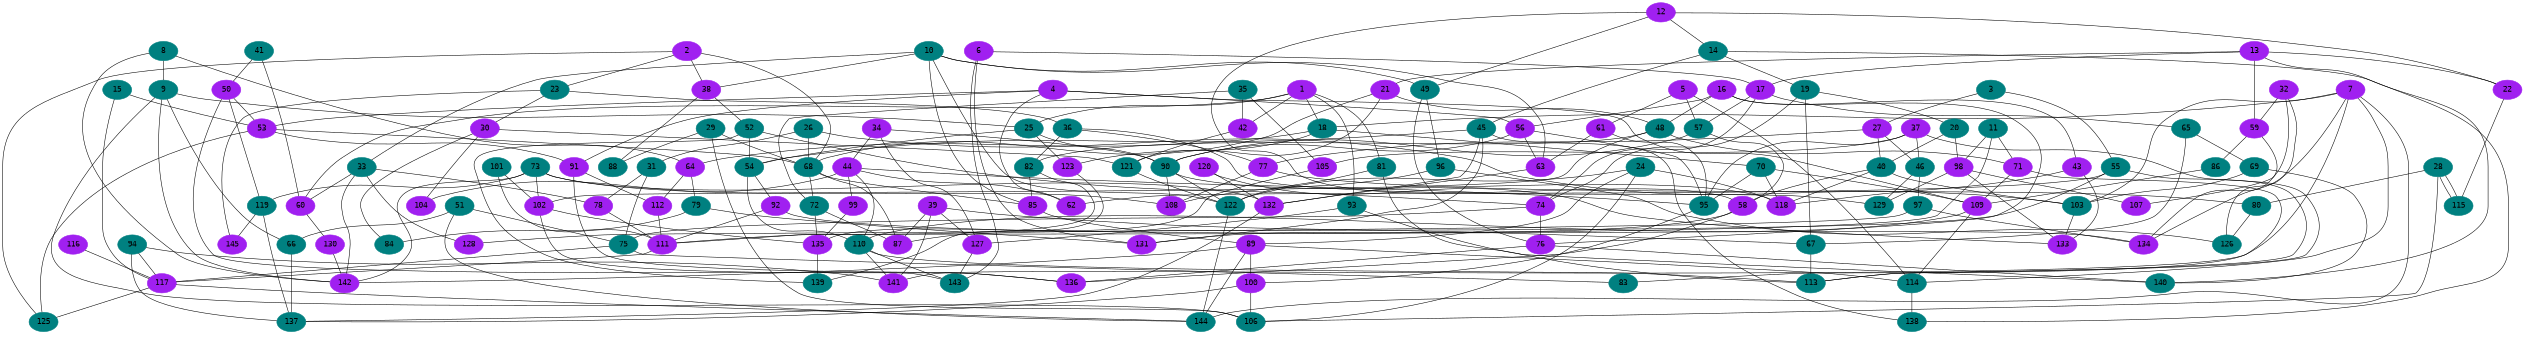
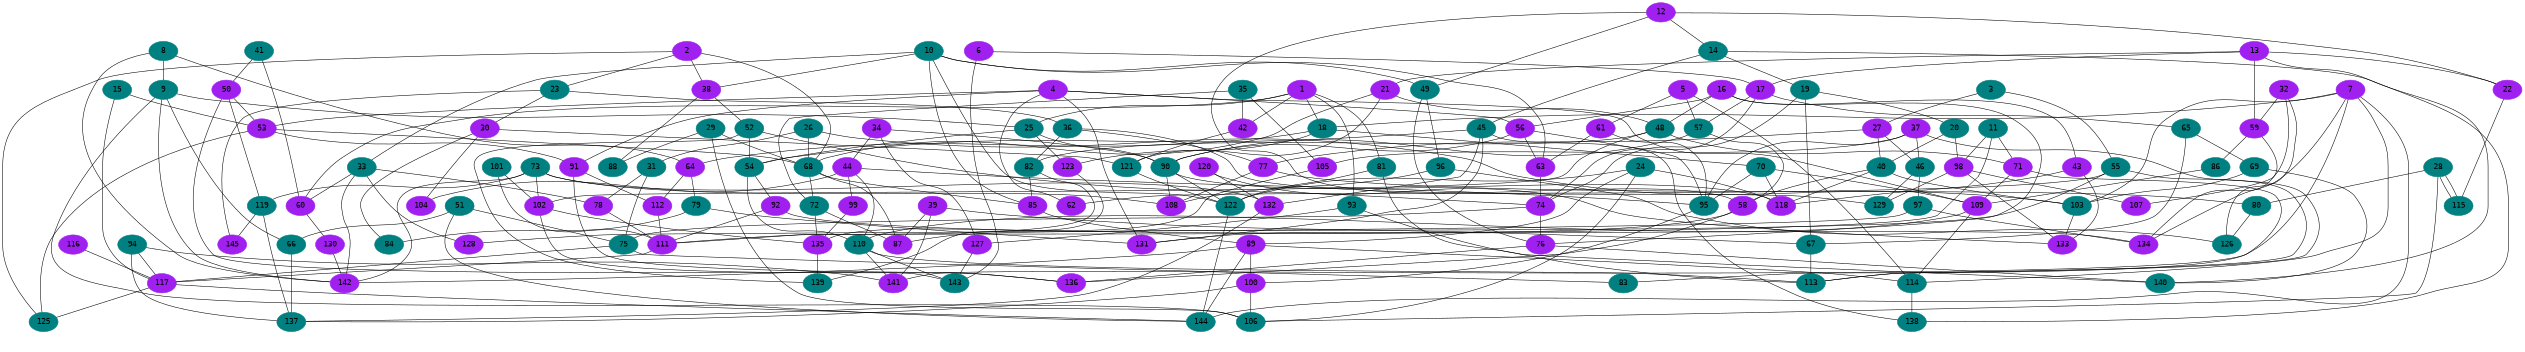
edge "44" -- "62": removed
edge "63" -- "132": now "63" -- "74"
edge "6" -- "131": now "4" -- "131"
edge "39" -- "127": removed
